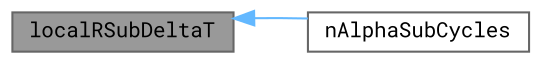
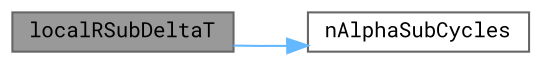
edge "nAlphaSubCycles" -> "localRSubDeltaT": reversed
